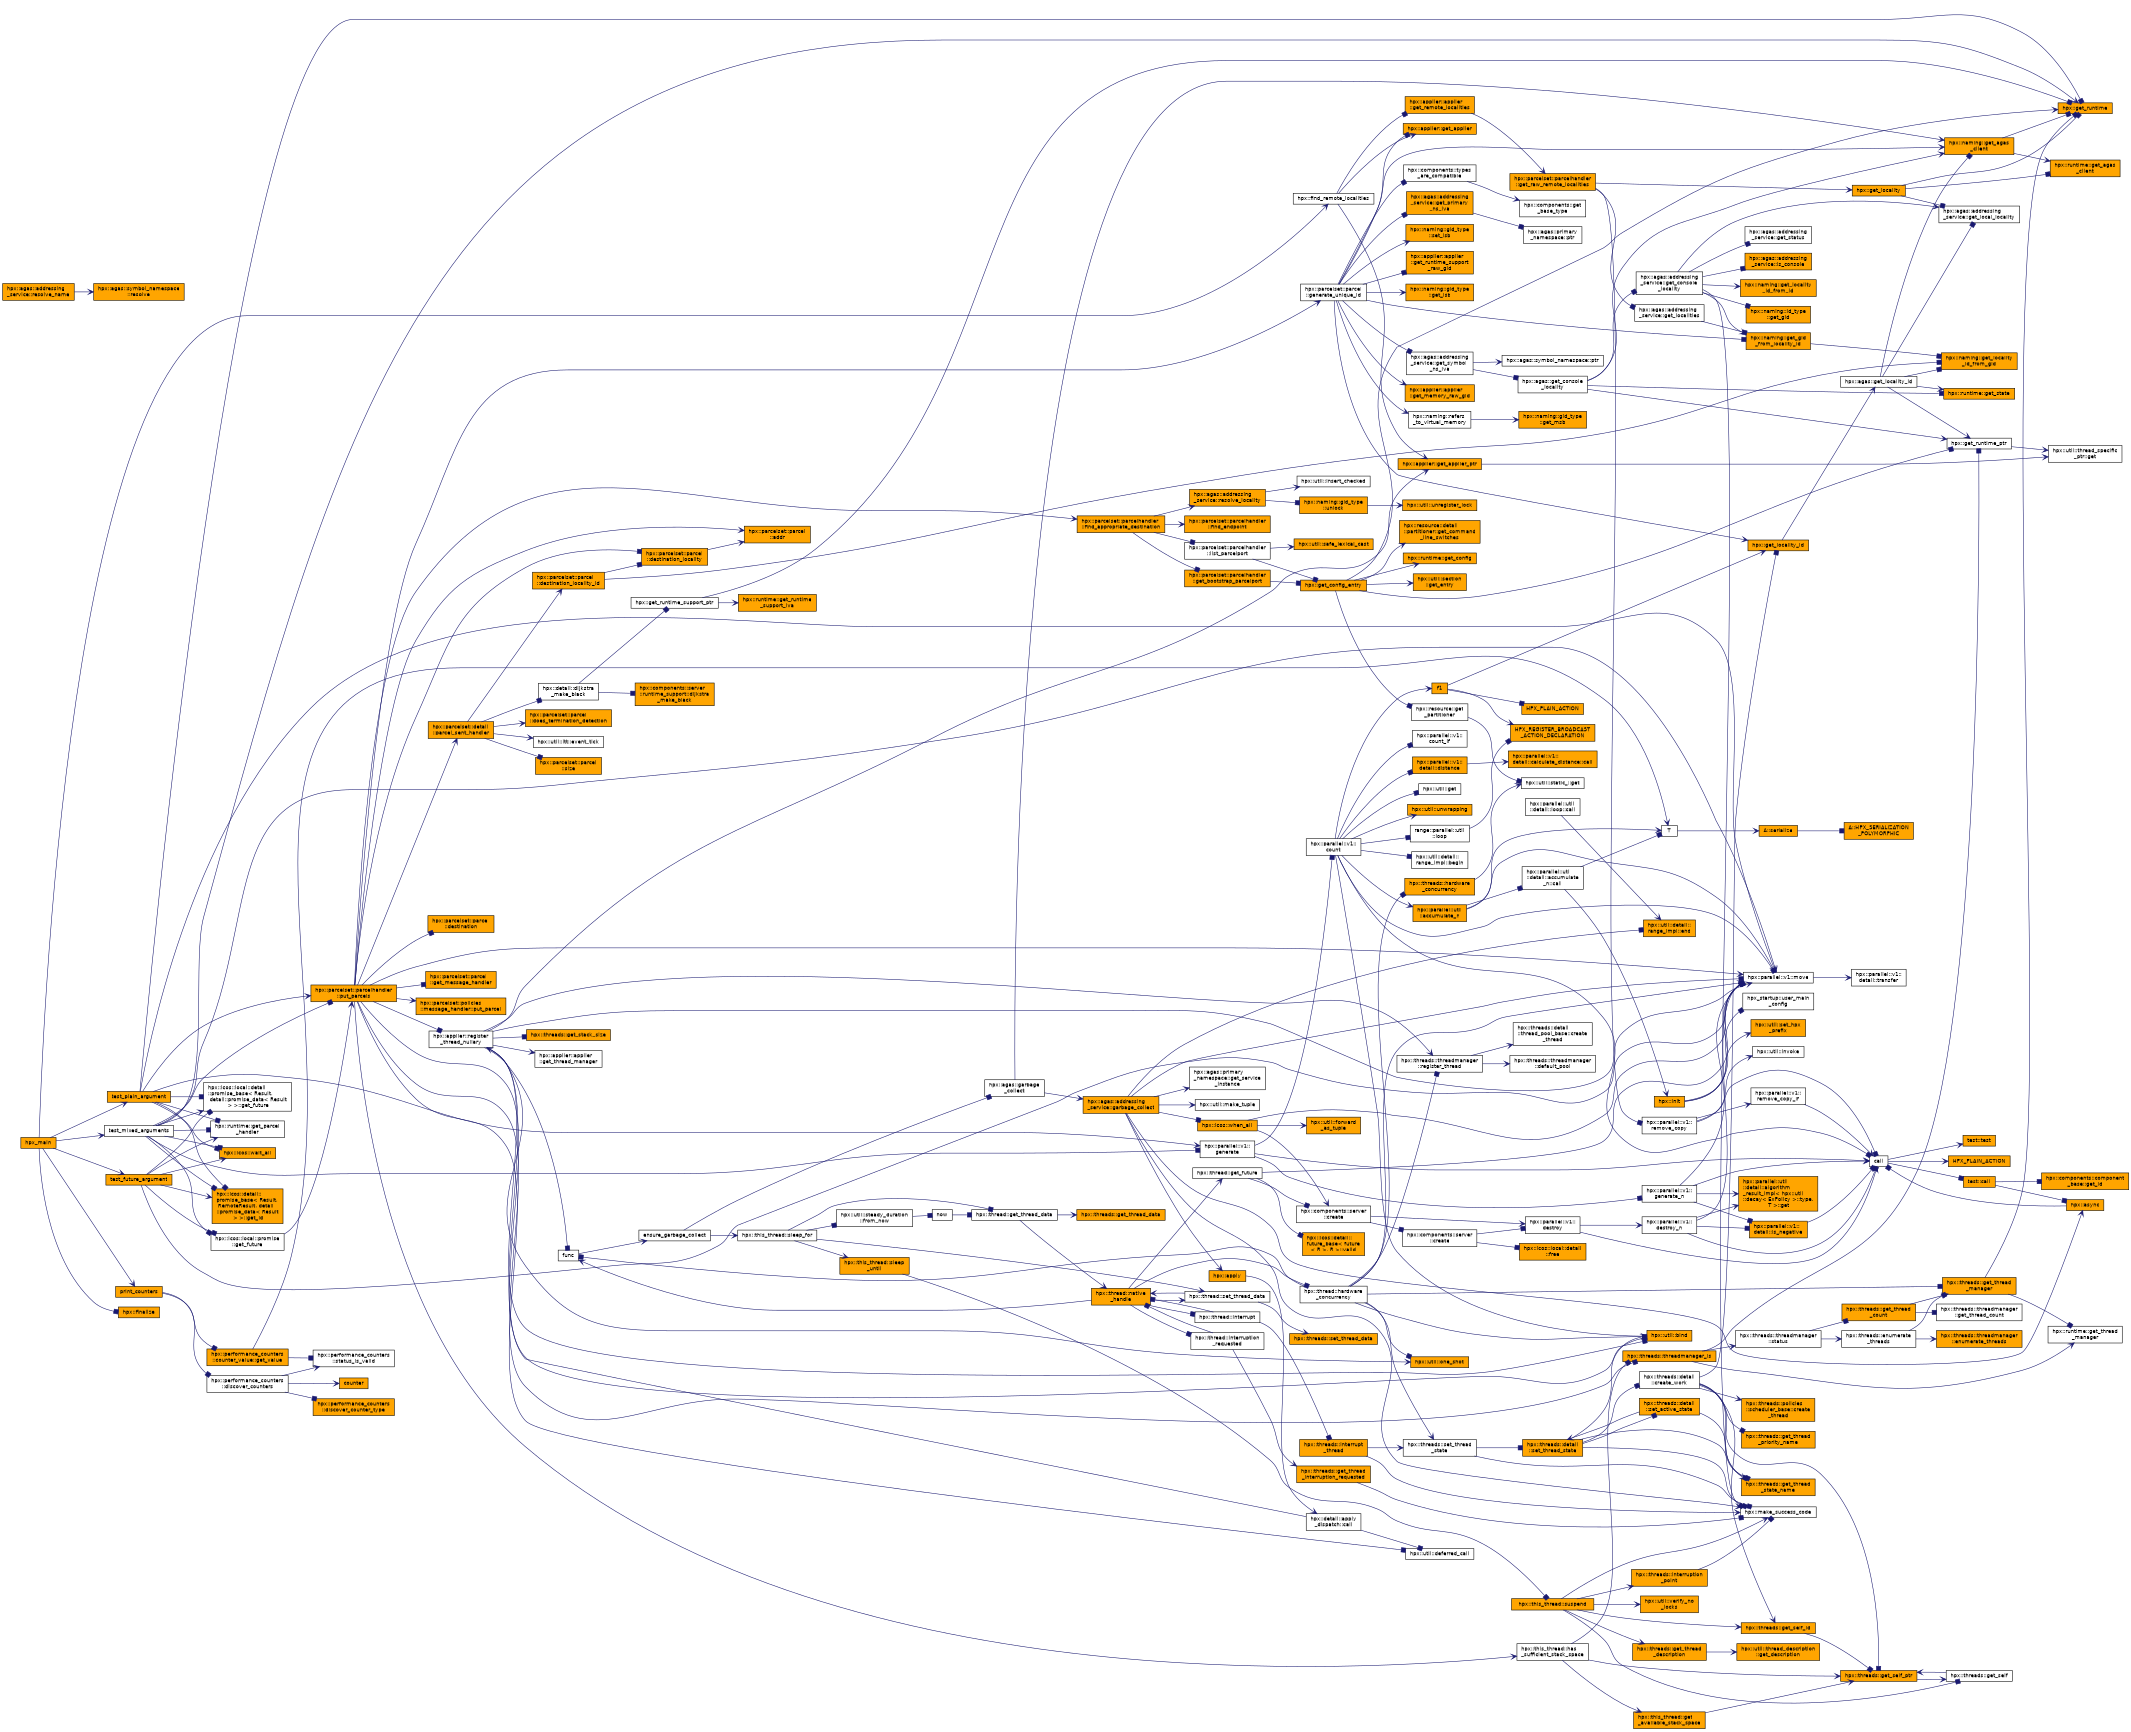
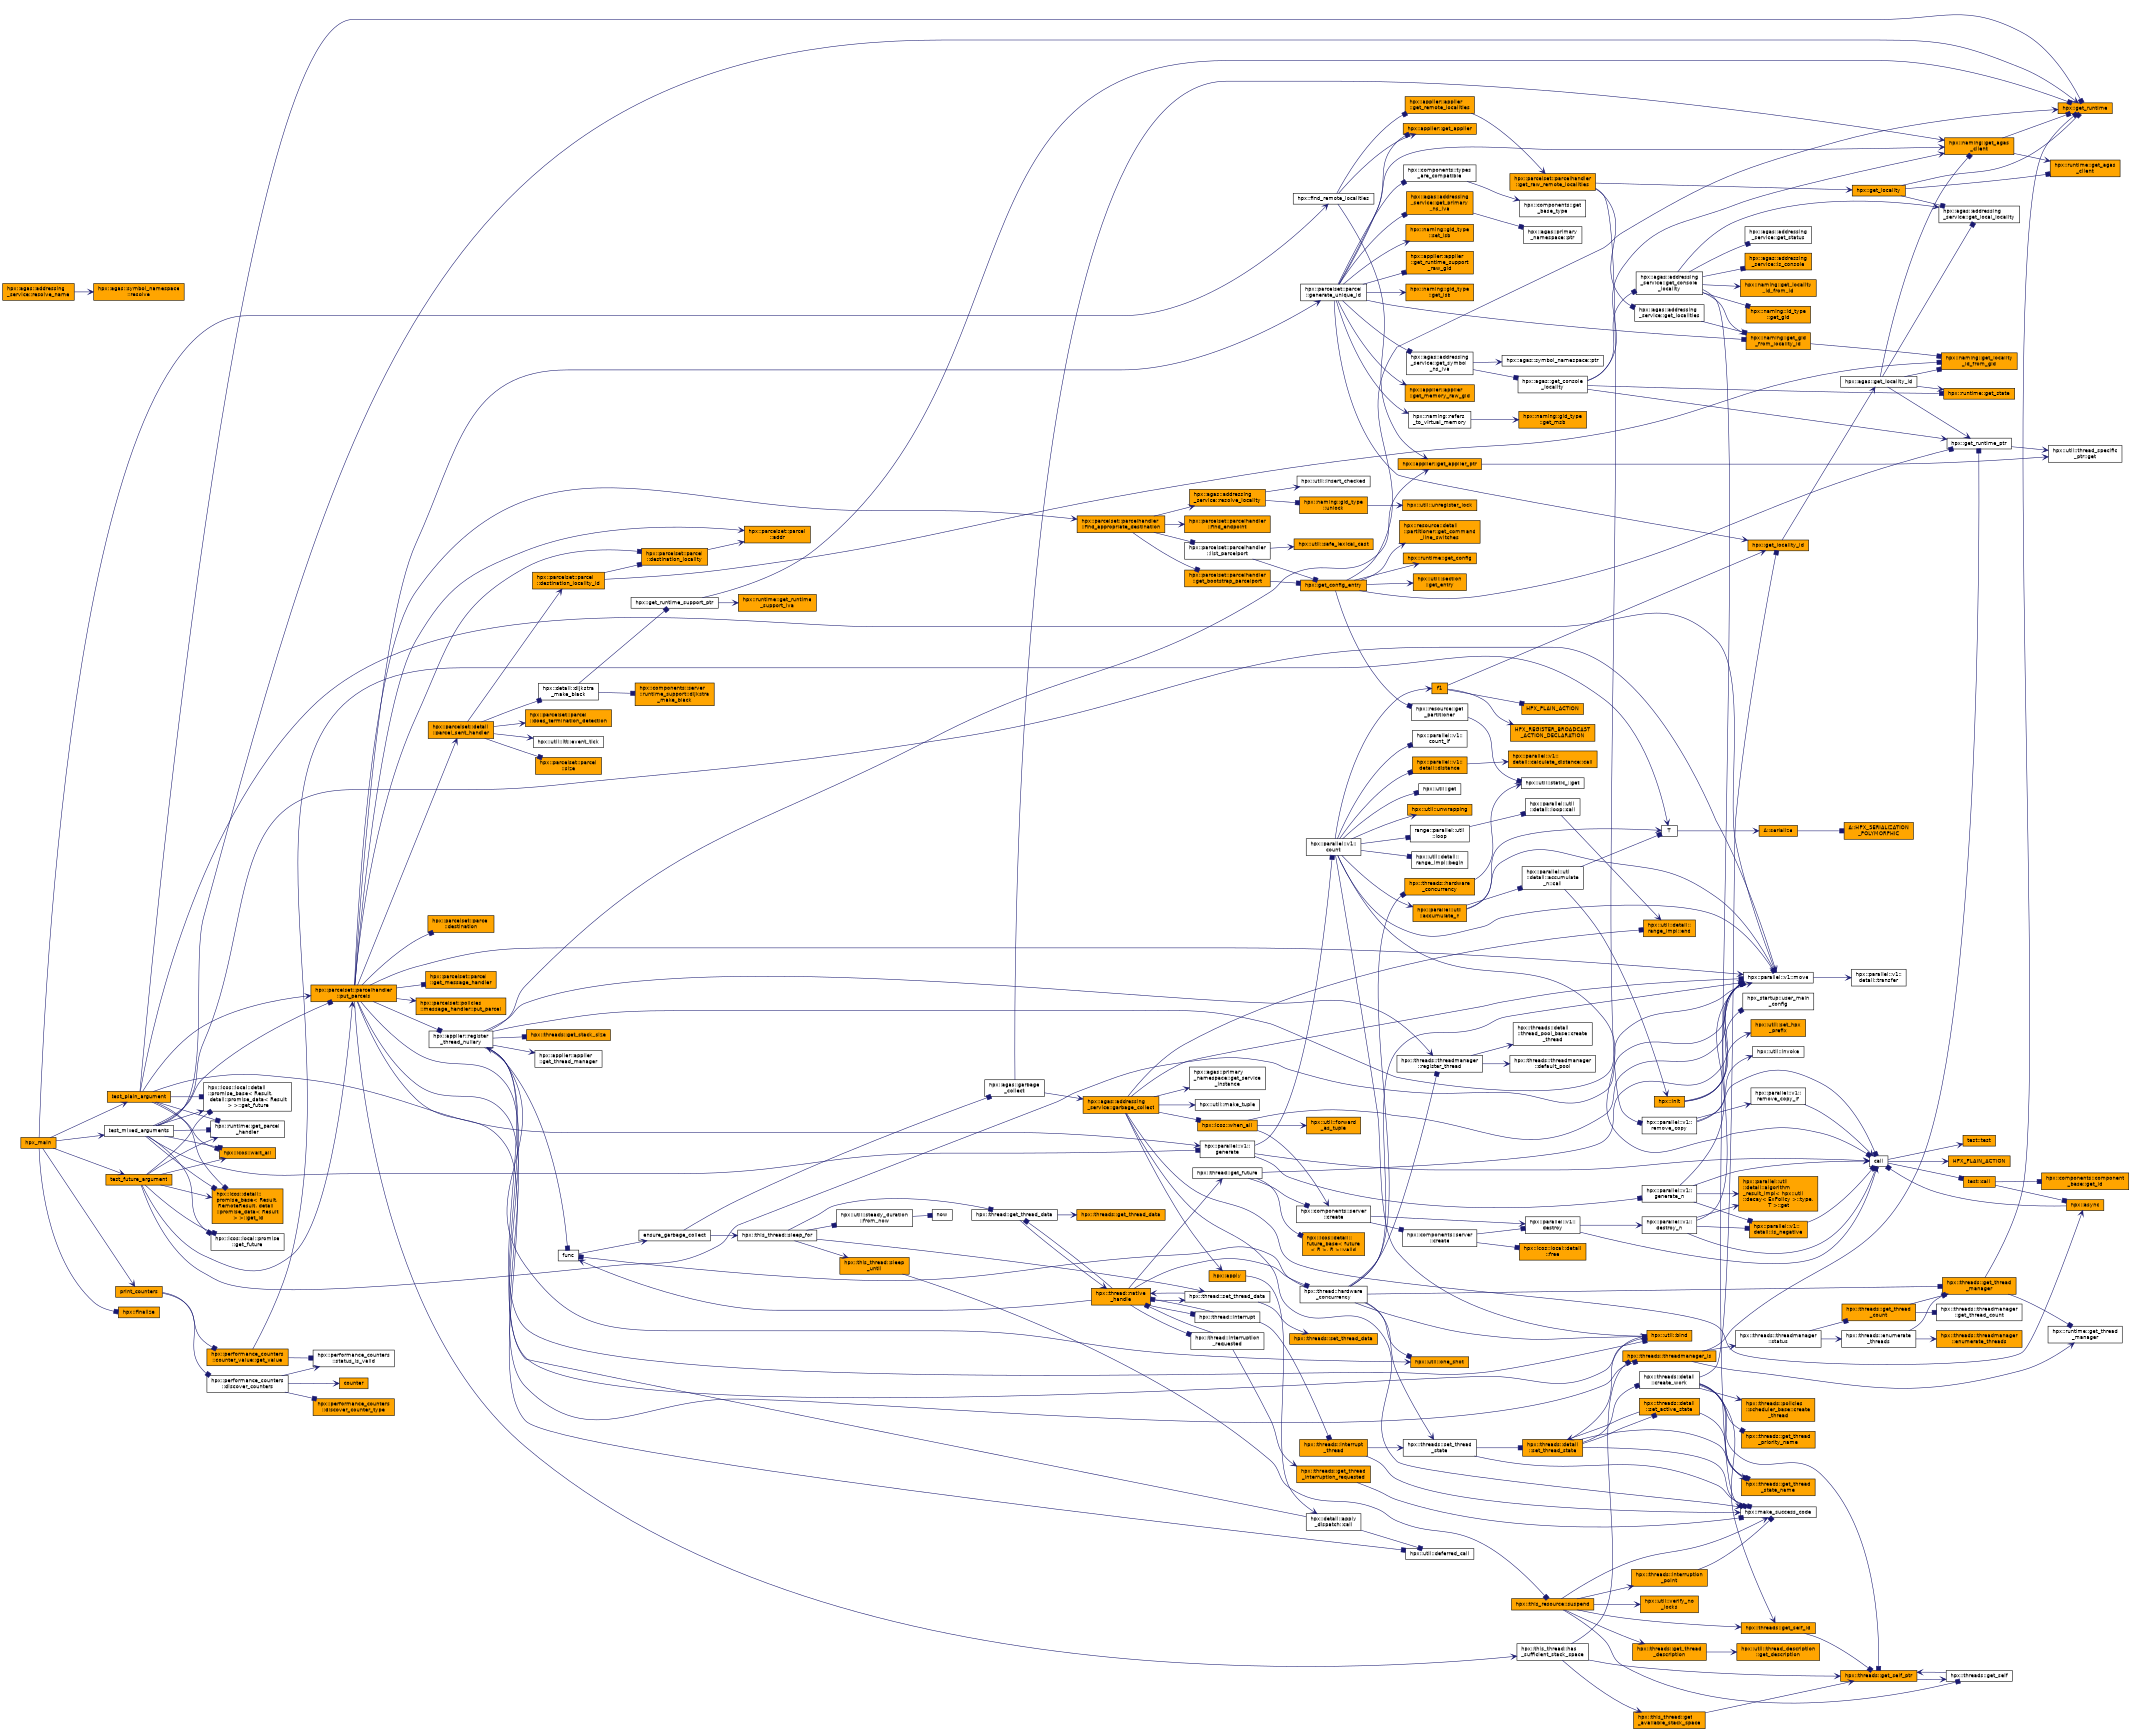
edge "range::parallel::util ::loop" -> "HPX_REGISTER_BROADCAST _ACTION_DECLARATION": now "range::parallel::util ::loop" -> "hpx::parallel::util ::detail::loop::call"
edge "hpx::lcos::local::promise ::get_future" -> "hpx::parcelset::parcelhandler ::put_parcels": now "test_future_argument" -> "hpx::parcelset::parcelhandler ::put_parcels"
edge "now" -> "hpx::thread::get_thread_data": now "hpx::thread::native _handle" -> "hpx::thread::get_thread_data"
node "hpx::this_thread::suspend": label "hpx::this_thread::suspend" -> "hpx::this_resource::suspend"
